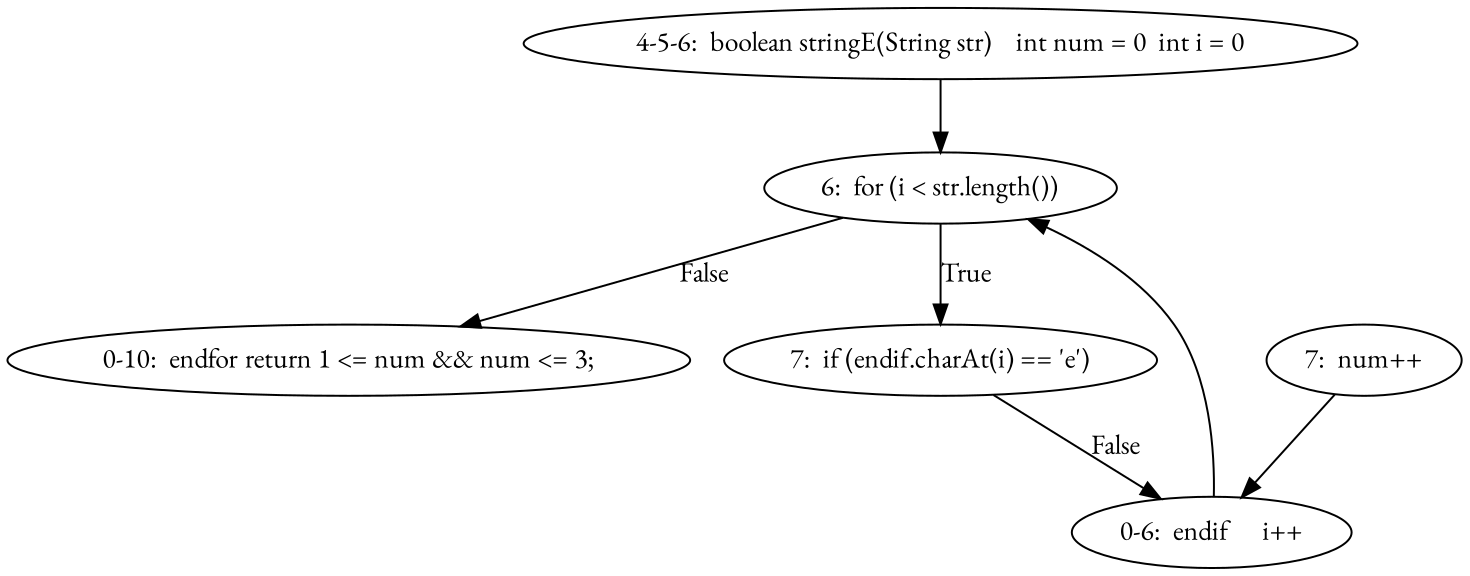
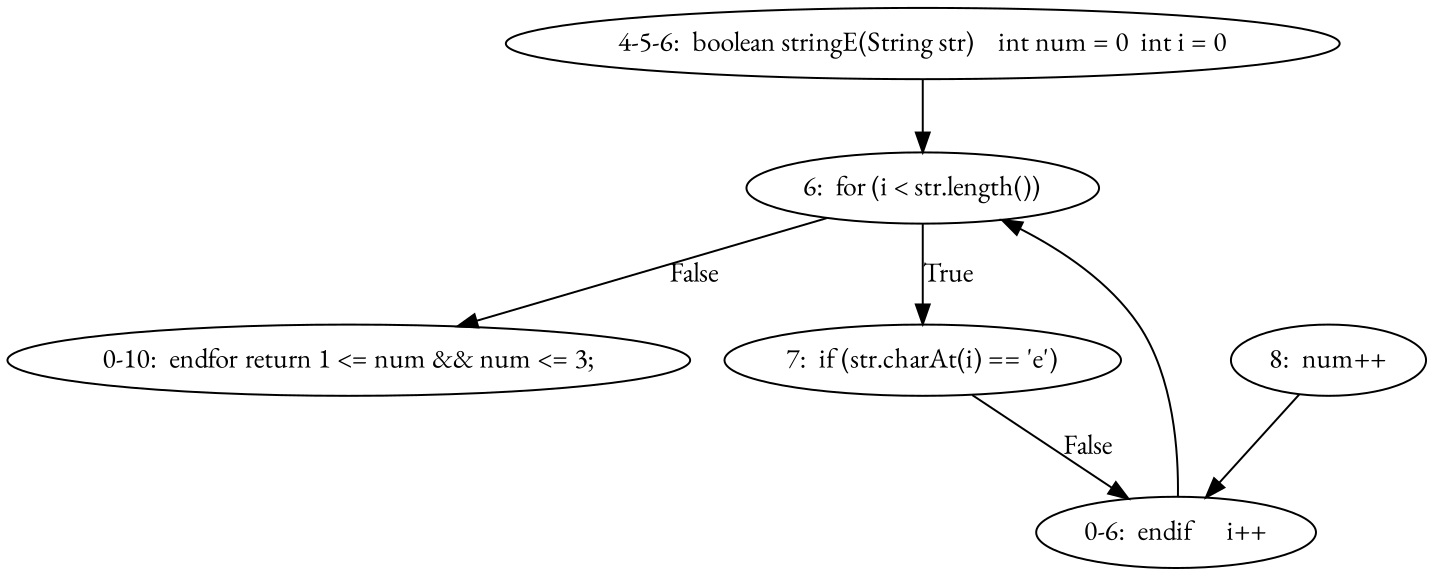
node "7:  if (endif.charAt(i) == 'e')": label "7:  if (endif.charAt(i) == 'e')" -> "7:  if (str.charAt(i) == 'e')"
node "7:  num++": label "7:  num++" -> "8:  num++"
